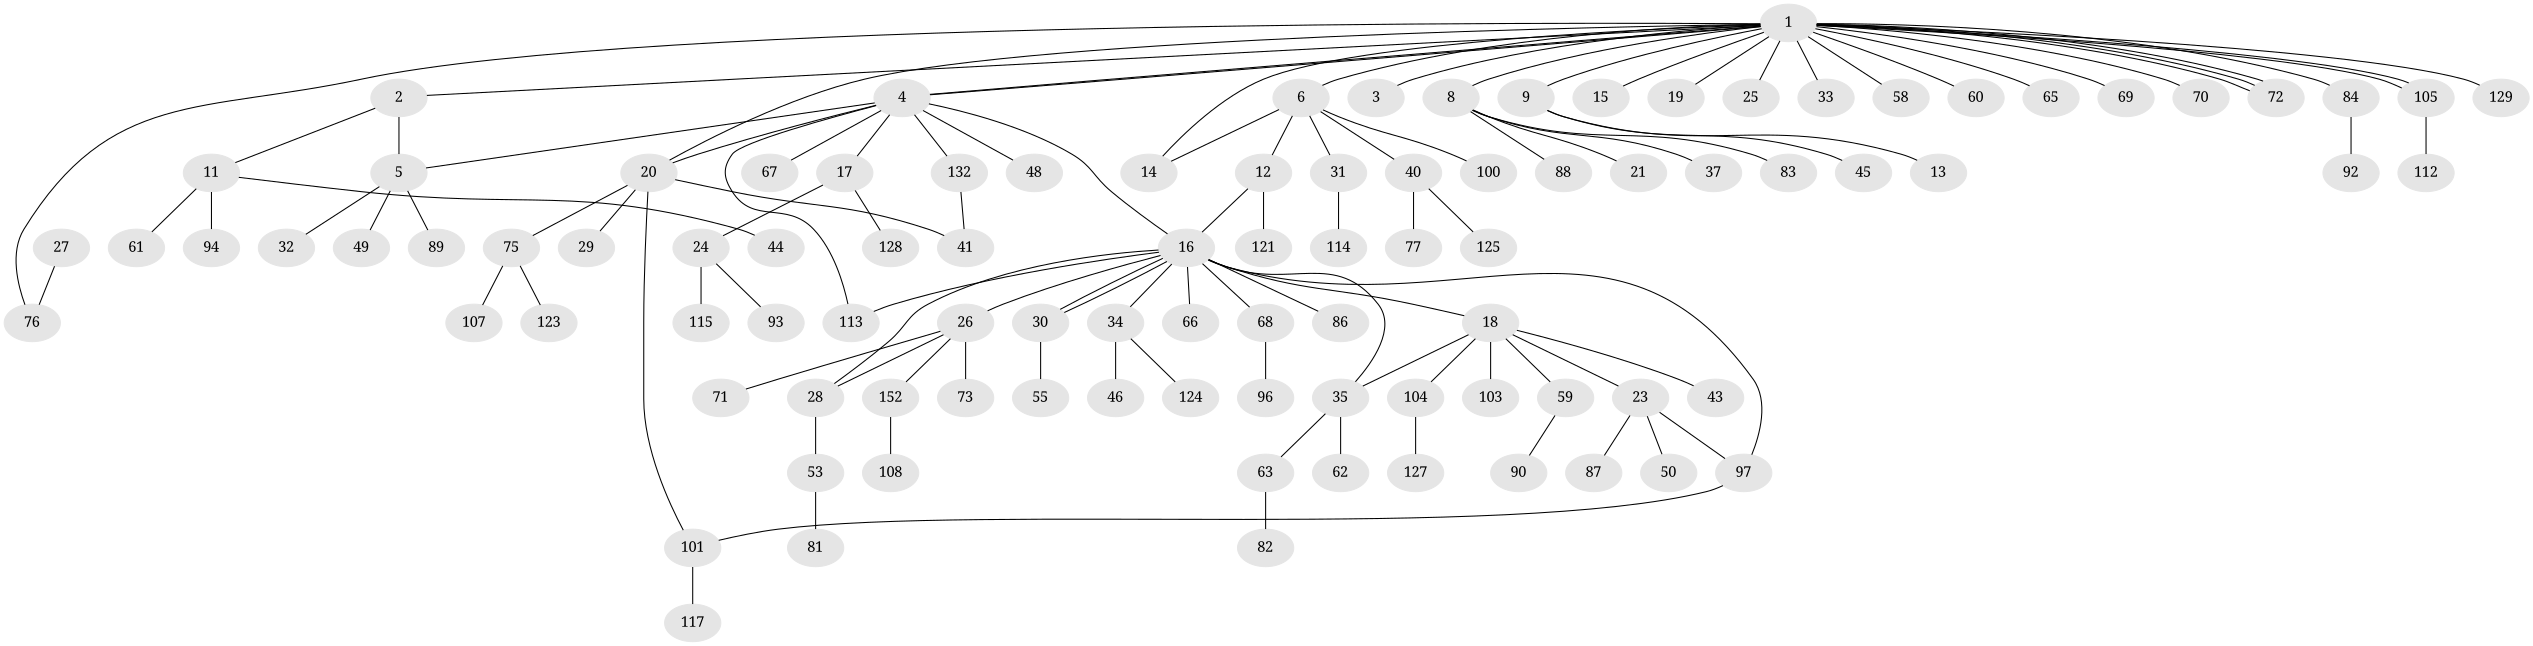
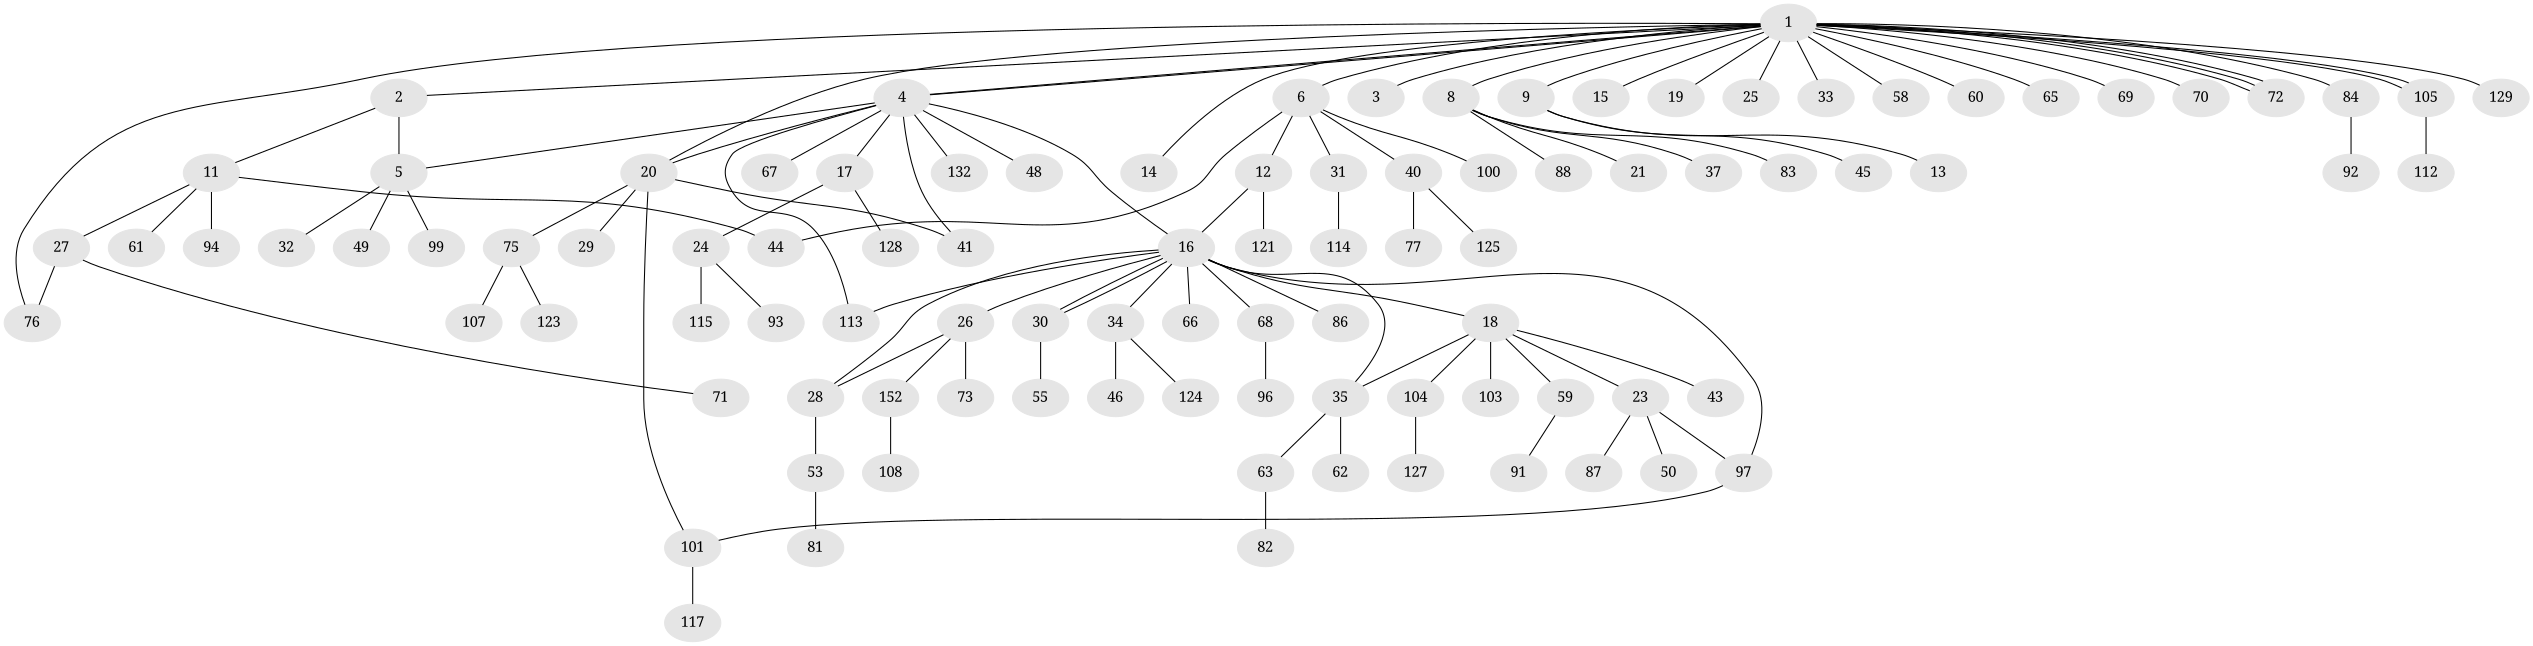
edge "6" -- "14": now "6" -- "44"
edge "11" -- "27": added
edge "132" -- "41": now "4" -- "41"
node "89": label "89" -> "99"
edge "26" -- "71": now "27" -- "71"
node "90": label "90" -> "91"
